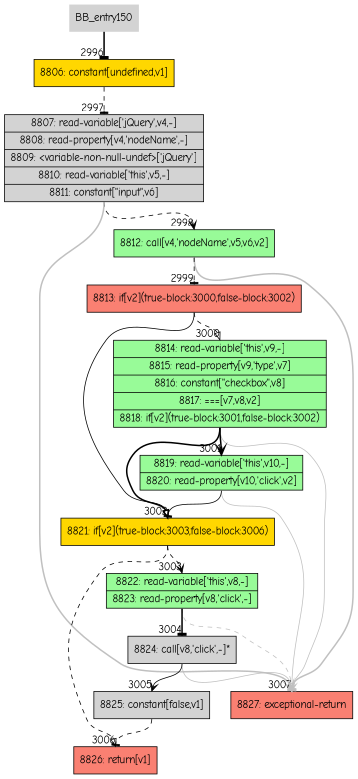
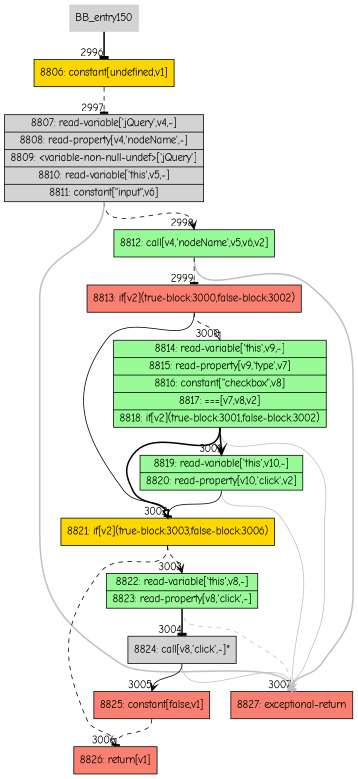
node "8825: constant[false,v1]": fillcolor lightgrey -> salmon
